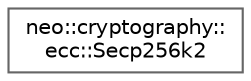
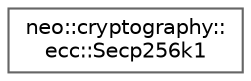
node "neo::cryptography:: ecc::Secp256k2": label "neo::cryptography:: ecc::Secp256k2" -> "neo::cryptography:: ecc::Secp256k1"
